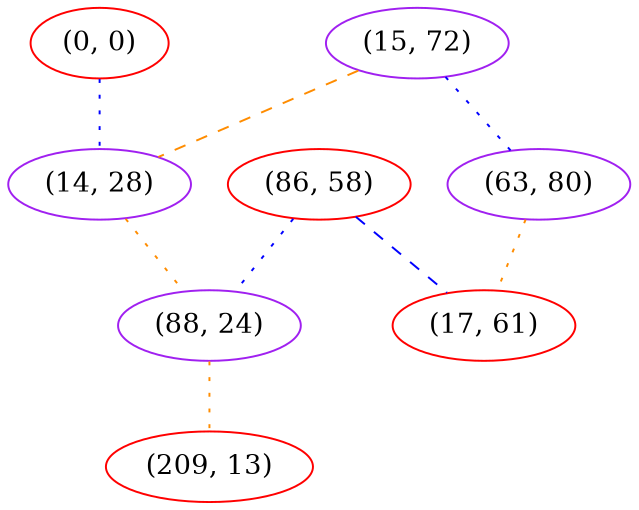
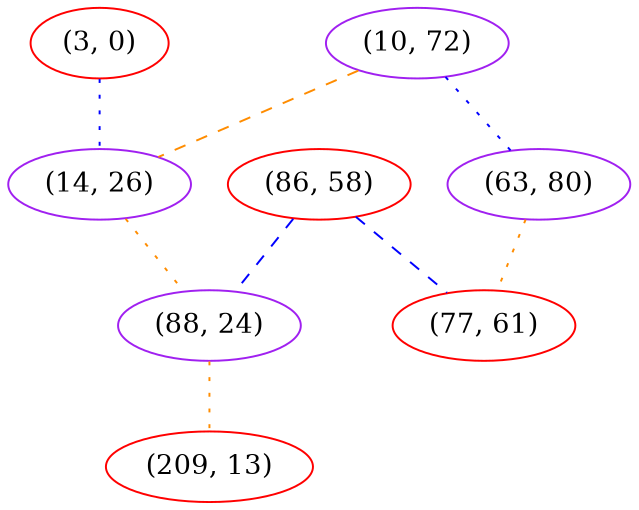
node "(0, 0)": label "(0, 0)" -> "(3, 0)"
node "(15, 72)": label "(15, 72)" -> "(10, 72)"
node "(14, 28)": label "(14, 28)" -> "(14, 26)"
edge "(86, 58)" -- "(88, 24)": style dotted -> dashed
node "(17, 61)": label "(17, 61)" -> "(77, 61)"
